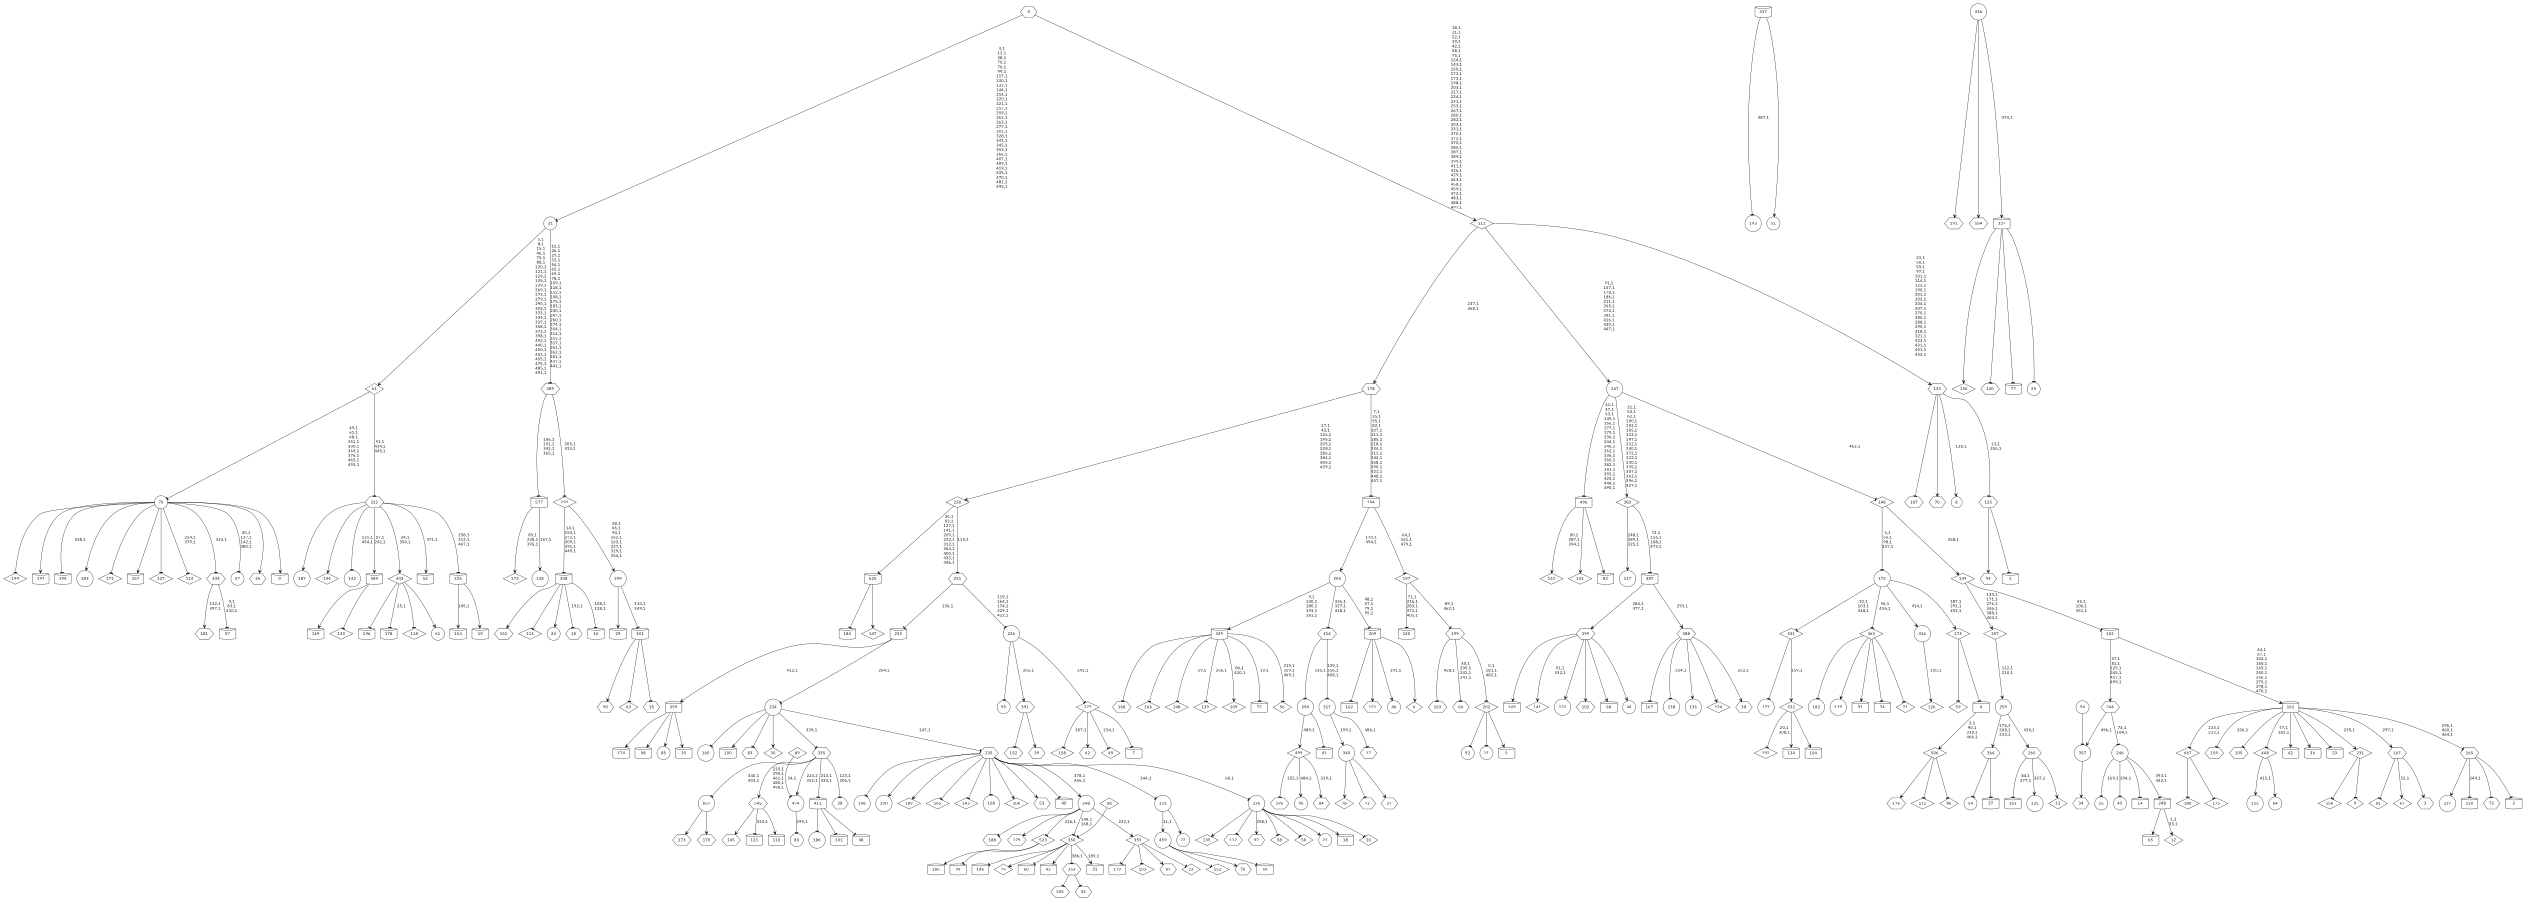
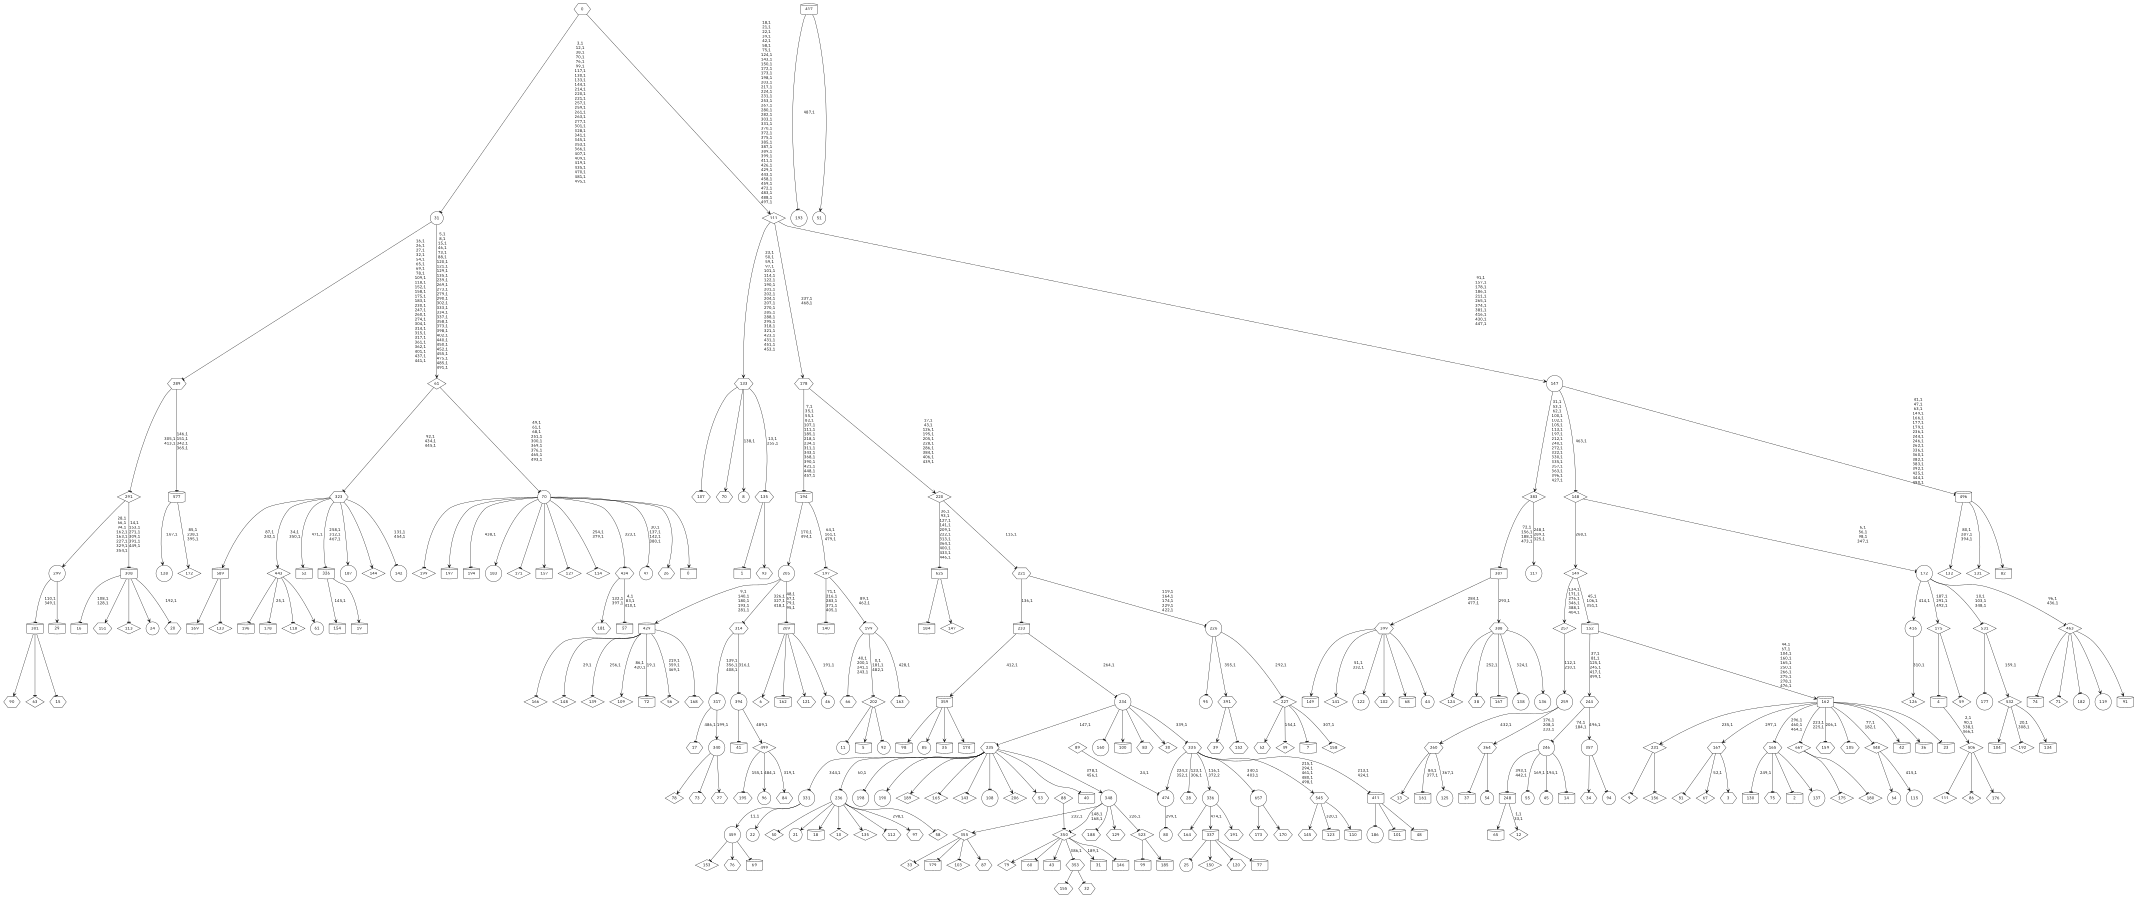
edge "94" -> "357": reversed
edge "259" -> "260": label "430,1" -> "432,1"
edge "335" -> "336": added, label "116,1 372,2"
